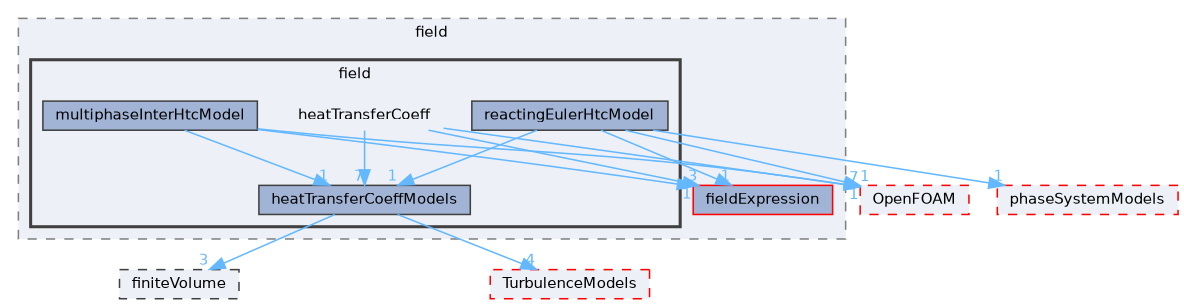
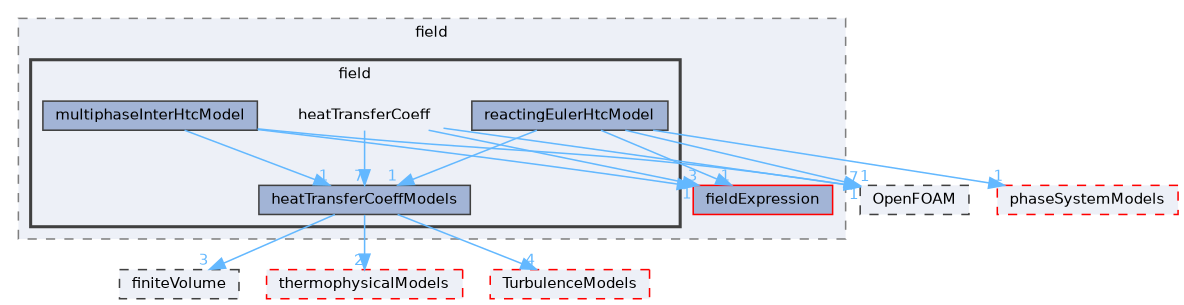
node "OpenFOAM": color red -> grey25
node "thermophysicalModels": added
